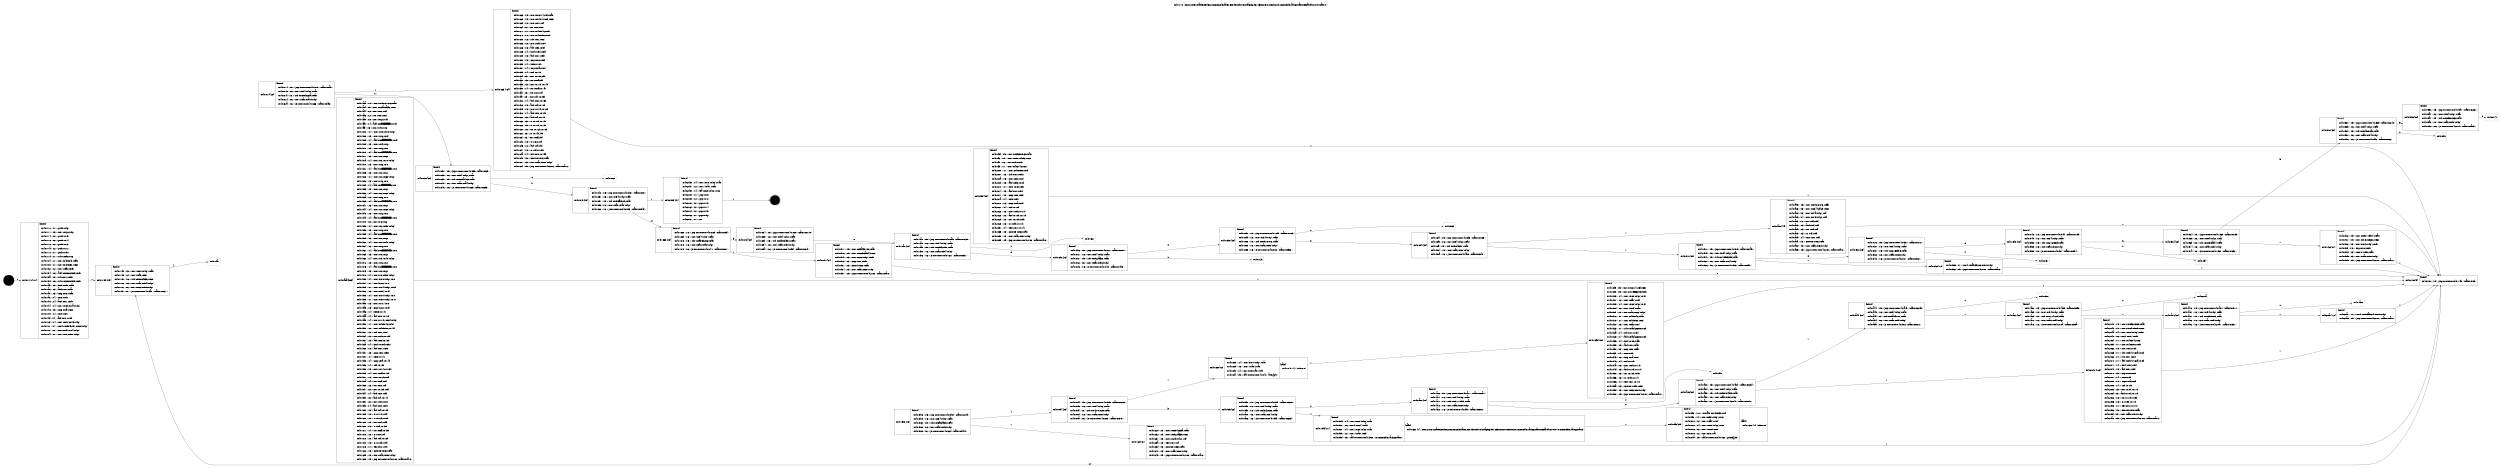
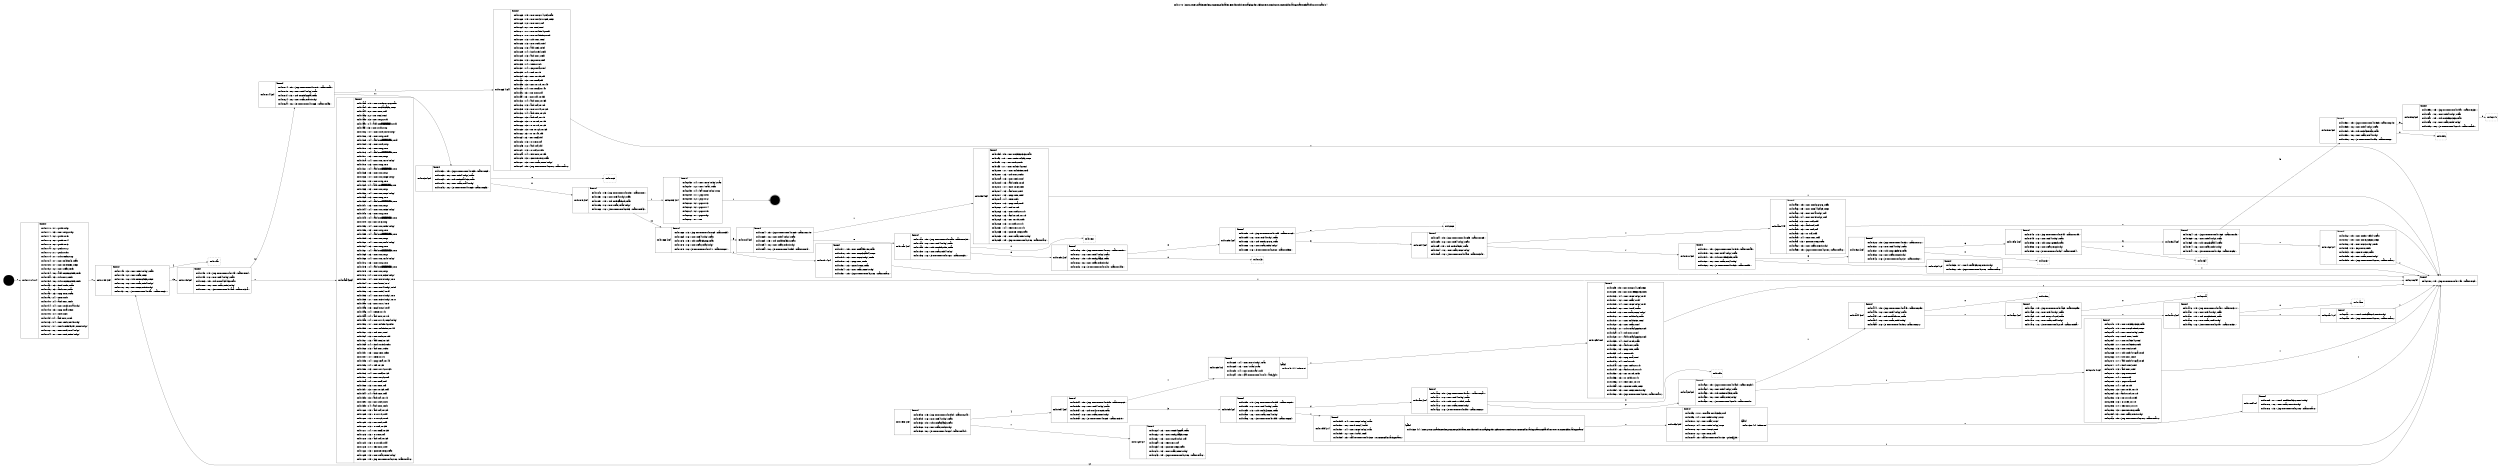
edge "0x401884 [28]" -> "0x401fed [83]": added, label "1"
node "0x4017f8 [28]": added
node "0x401e0f [18]": added
